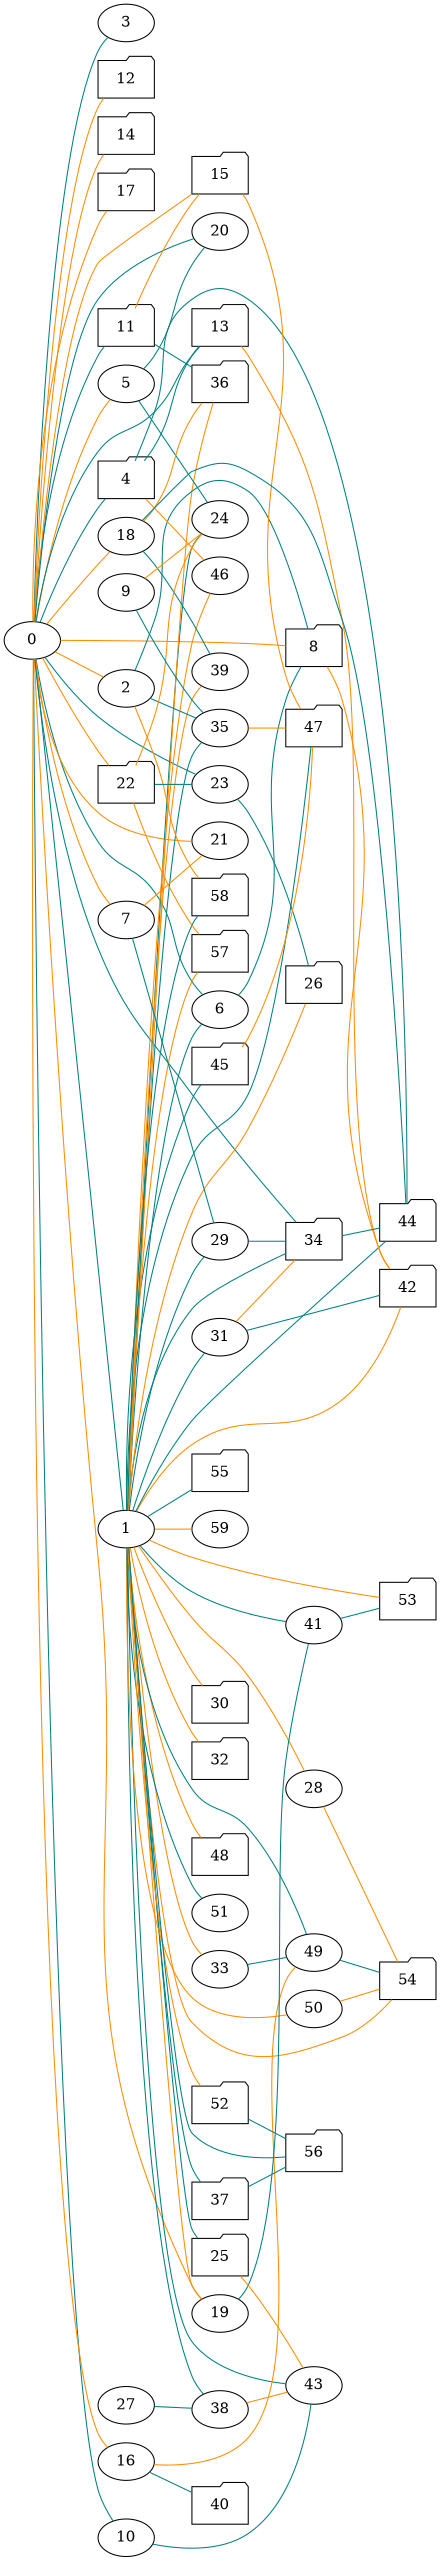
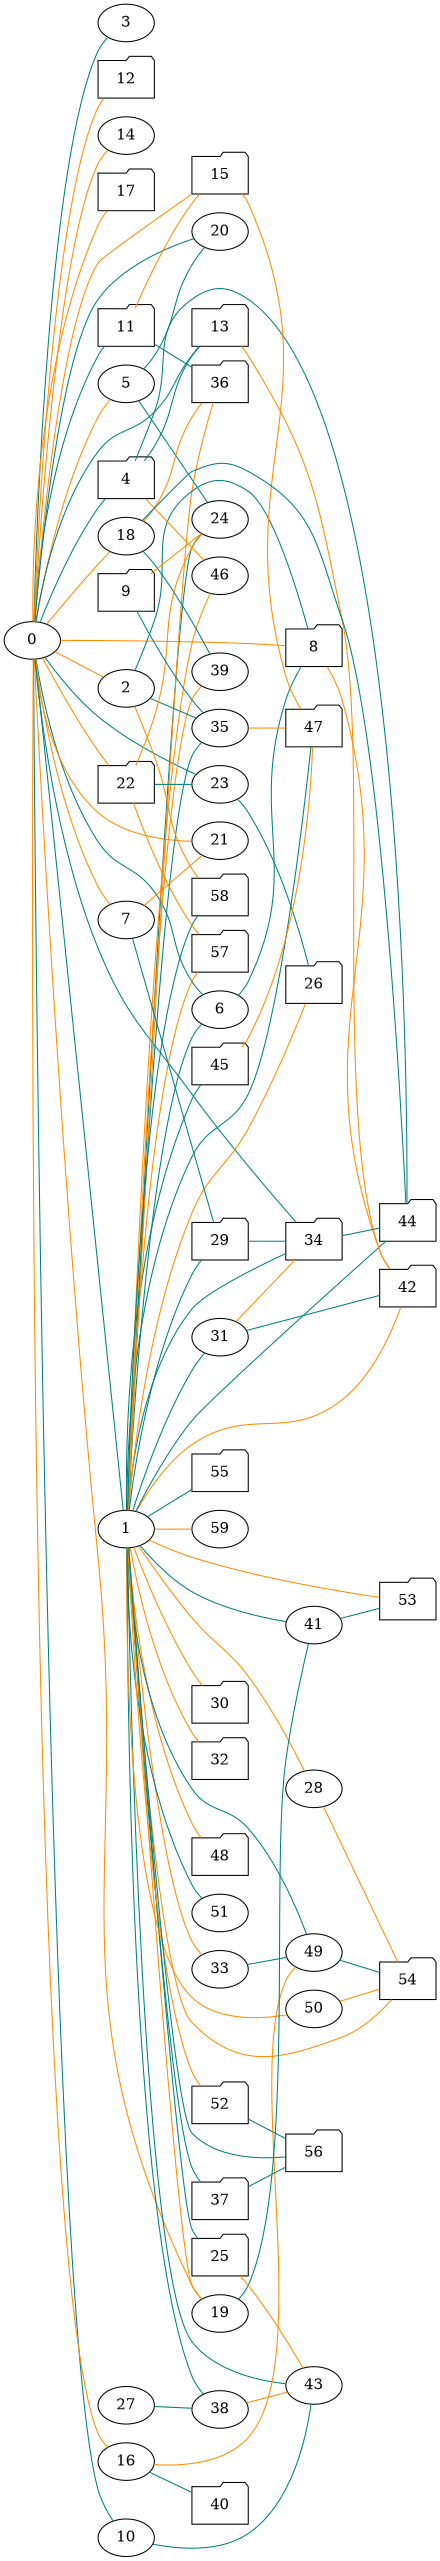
node "14": shape folder -> ellipse
node "9": shape ellipse -> folder
node "29": shape ellipse -> folder
